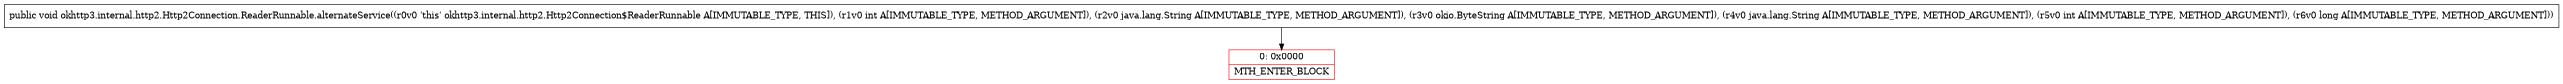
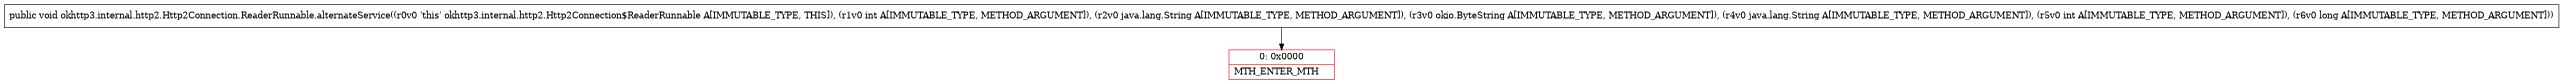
node "0: 0x0000": text "MTH_ENTER_BLOCK" -> "MTH_ENTER_MTH"
